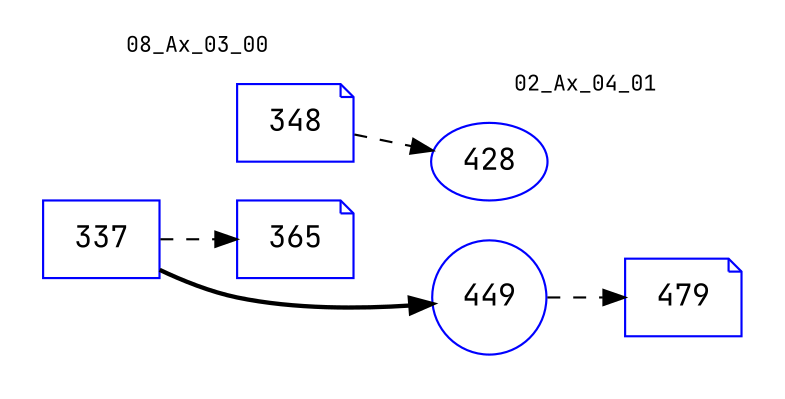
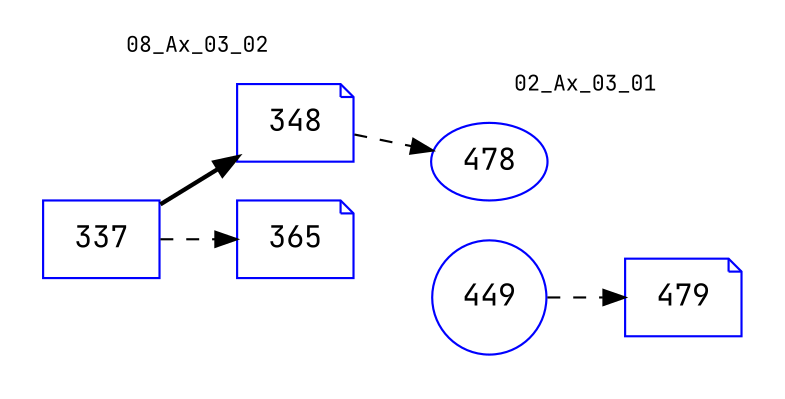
cluster "08_Ax_03_00": label "08_Ax_03_00" -> "08_Ax_03_02"
cluster "02_Ax_04_01": label "02_Ax_04_01" -> "02_Ax_03_01"
node "428": label "428" -> "478"
edge "337" -> "449": now "337" -> "348"
